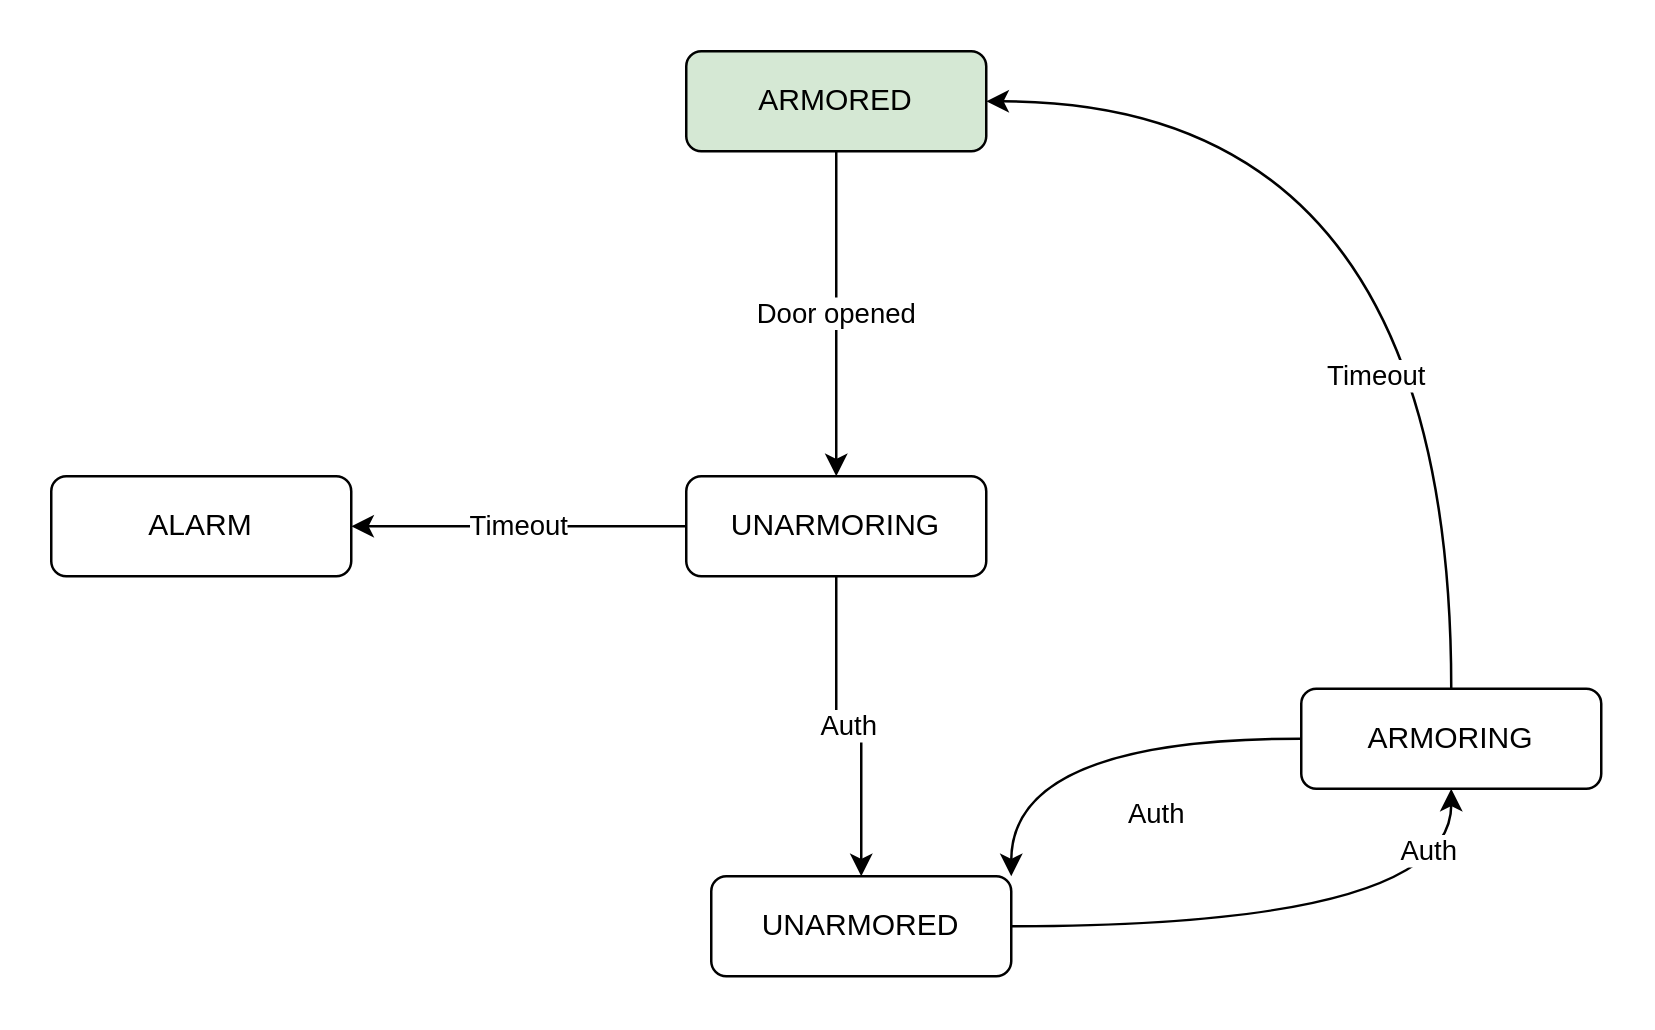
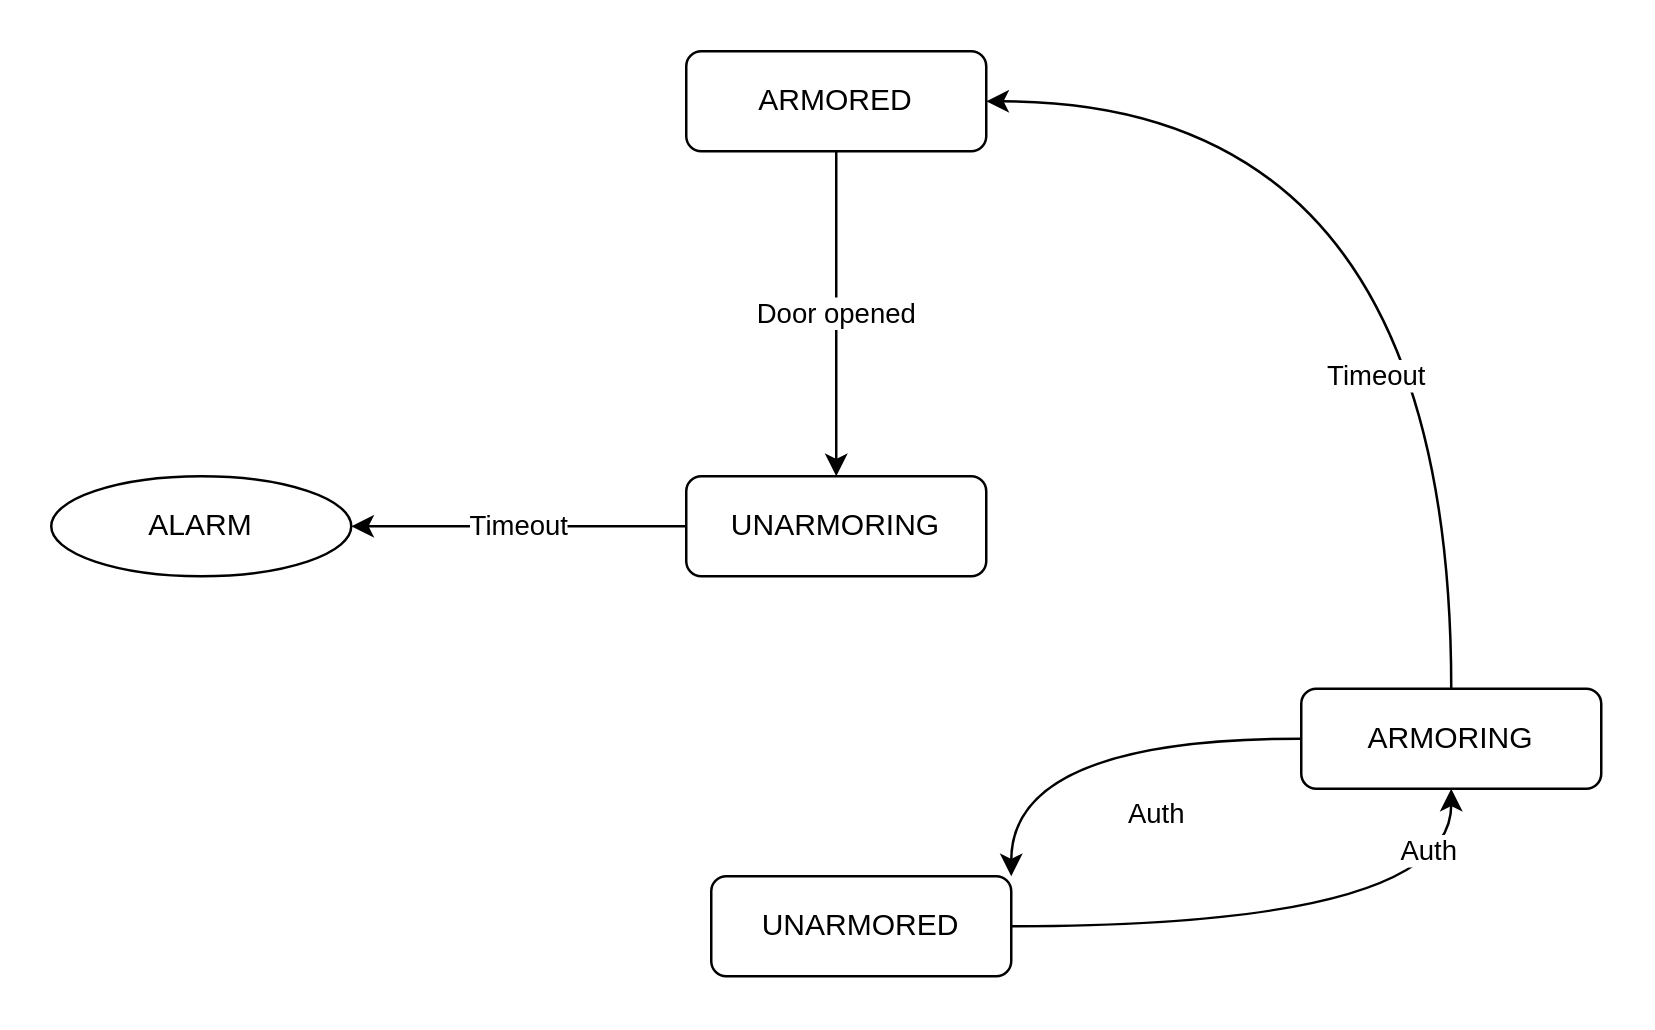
node "ARMORED": fillcolor #d5e8d4 -> #ffffff
node "ALARM": shape rounded rectangle -> ellipse
edge "UNARMORING" -> "UNARMORED": removed, label "Auth"
